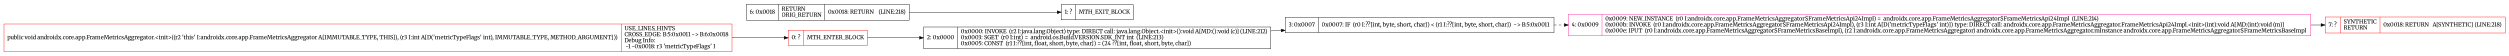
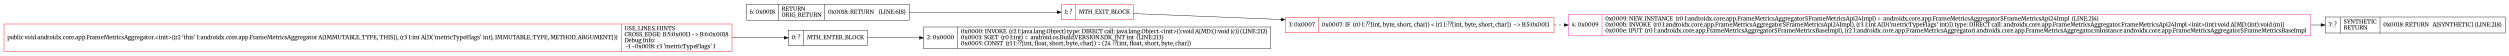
node "6: 0x0018": text "0x0018: RETURN    (LINE:218)" -> "0x0018: RETURN    (LINE:618)"
node "1: ?": color black -> red
node "3: 0x0007": color black -> red
node "7: ?": color red -> black
edge "2: 0x0000" -> "3: 0x0007": now "1: ?" -> "3: 0x0007"
node "0: ?": color red -> black
